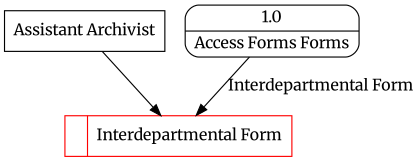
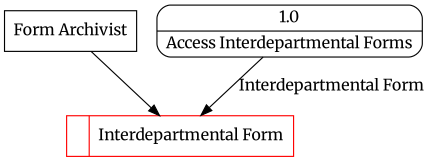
node "Assistant Archivist": label "Assistant Archivist" -> "Form Archivist"
node "1.0": text "Access Forms Forms" -> "Access Interdepartmental Forms"
